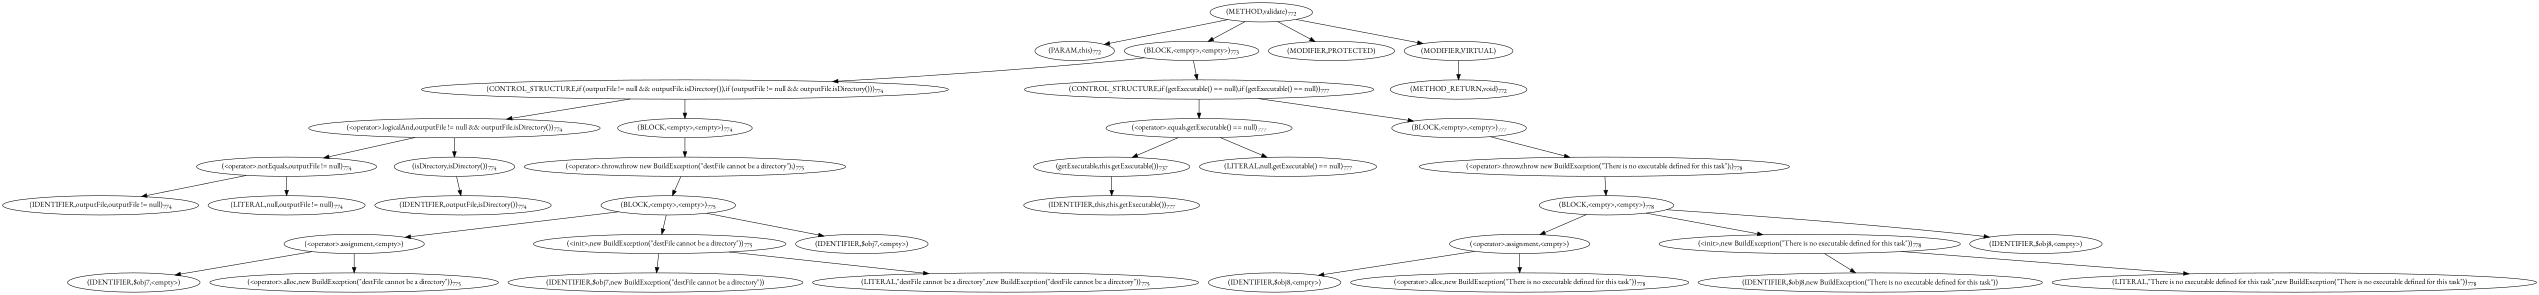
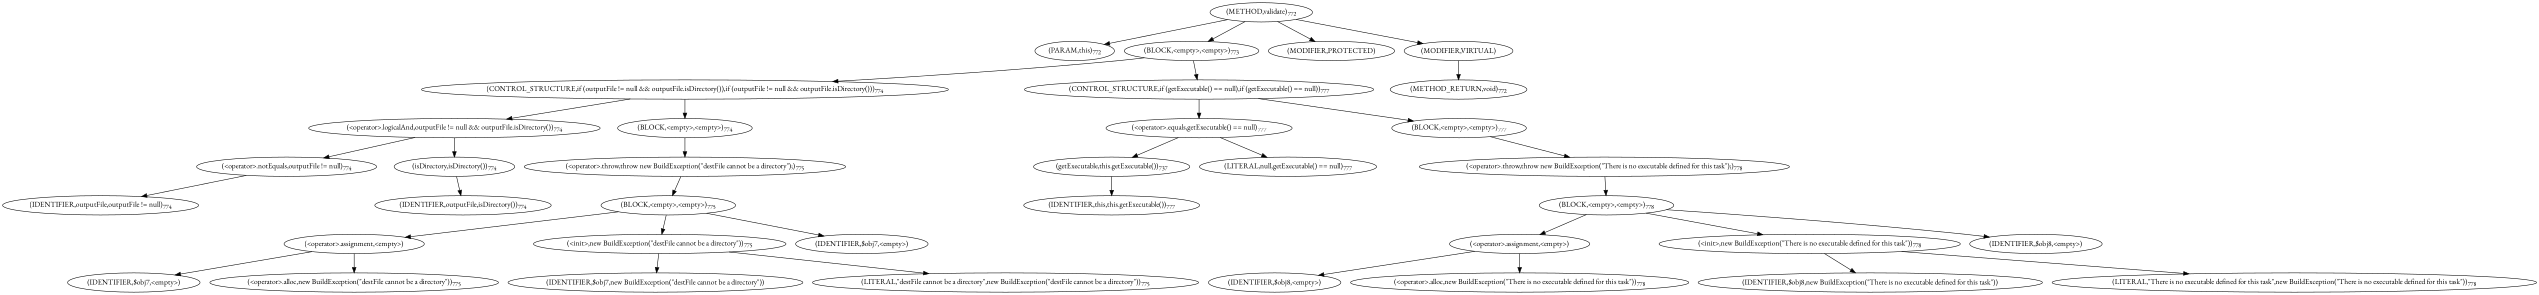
node "(LITERAL,null,outputFile != null)": removed
